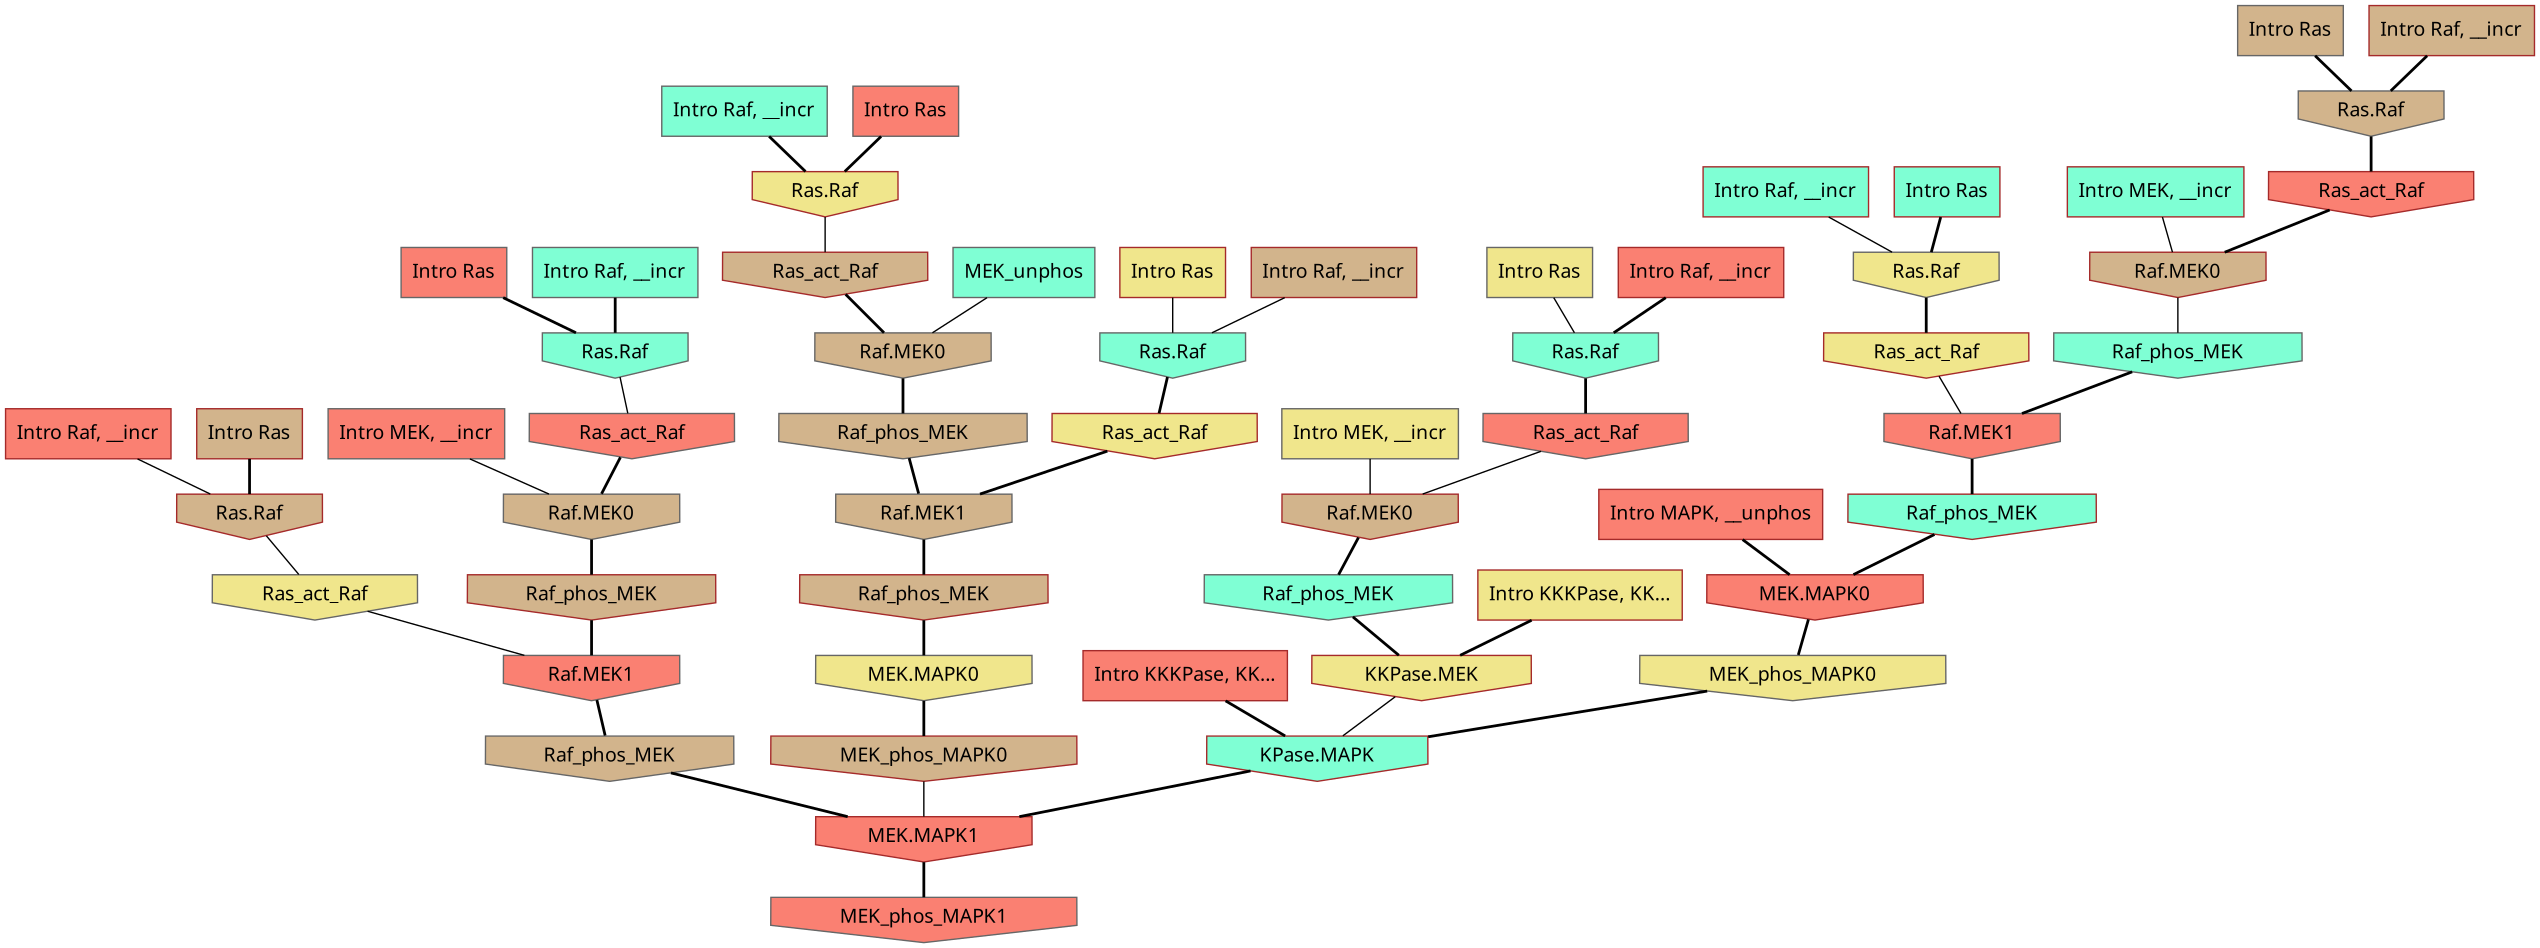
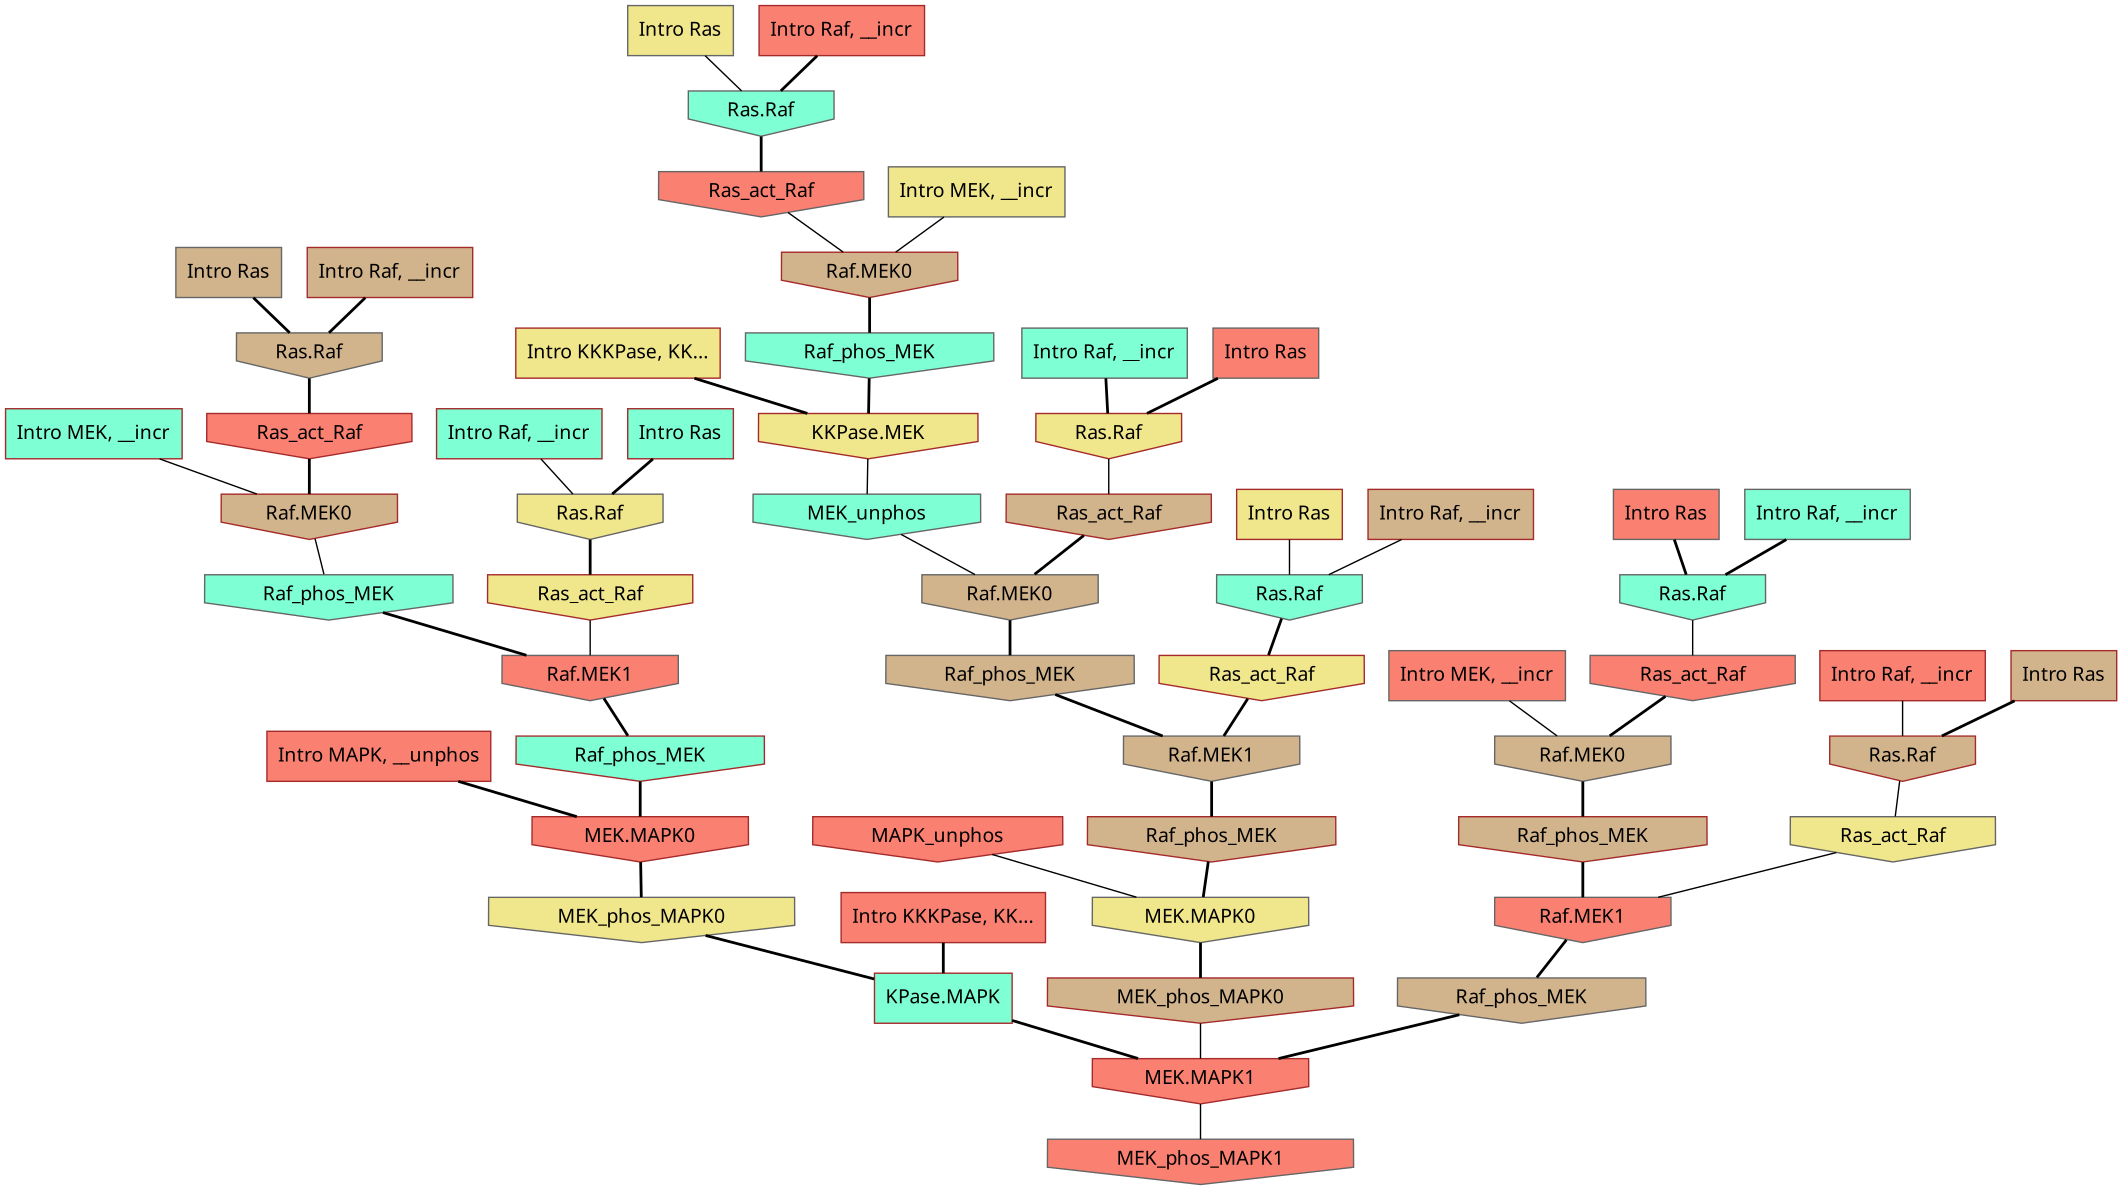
node "MEK_unphos": shape box -> invhouse
edge "KKPase.MEK" -- "KPase.MAPK": now "KKPase.MEK" -- "MEK_unphos"
node "KPase.MAPK": shape invhouse -> box
node "MAPK_unphos": added
edge "MEK.MAPK1" -- "MEK_phos_MAPK1": style bold -> solid
